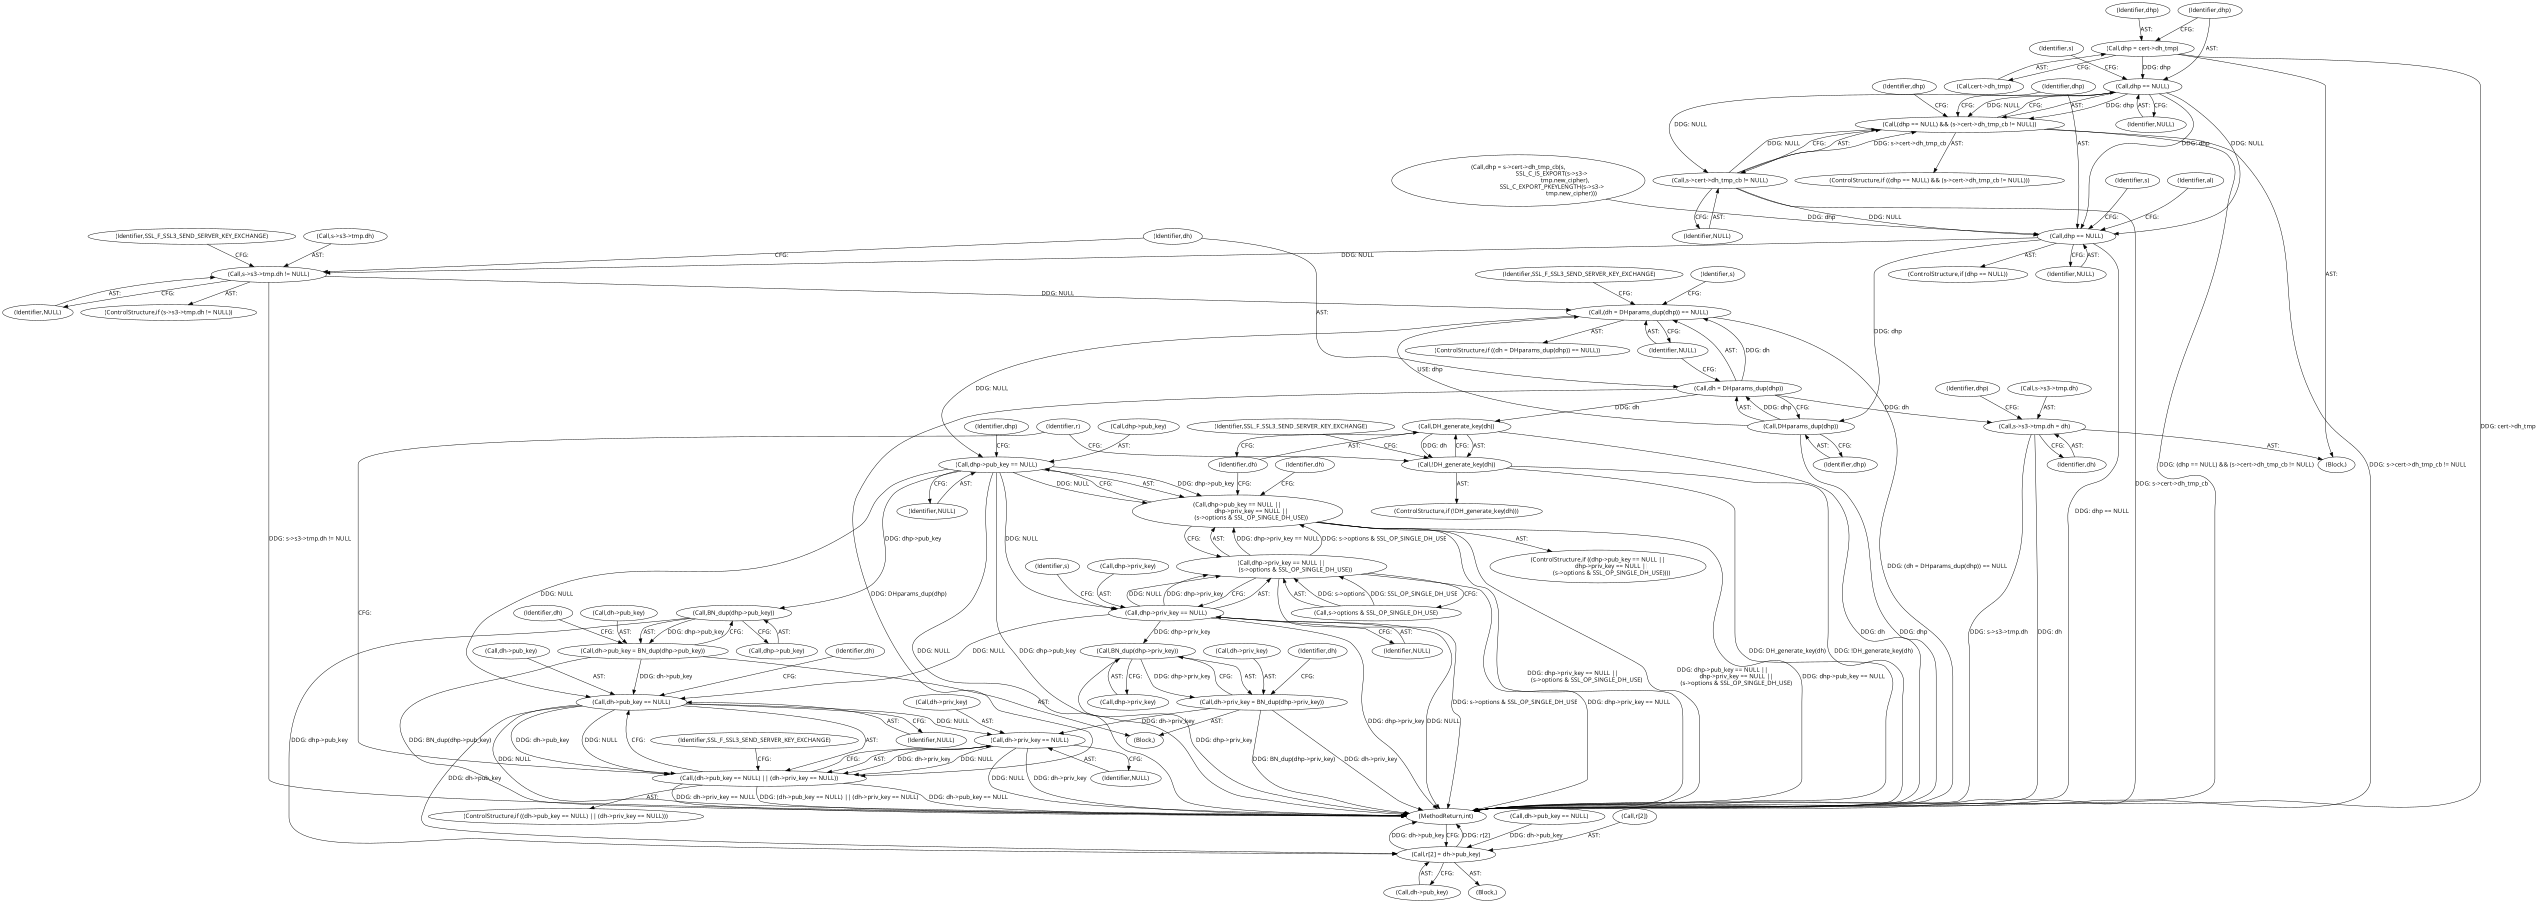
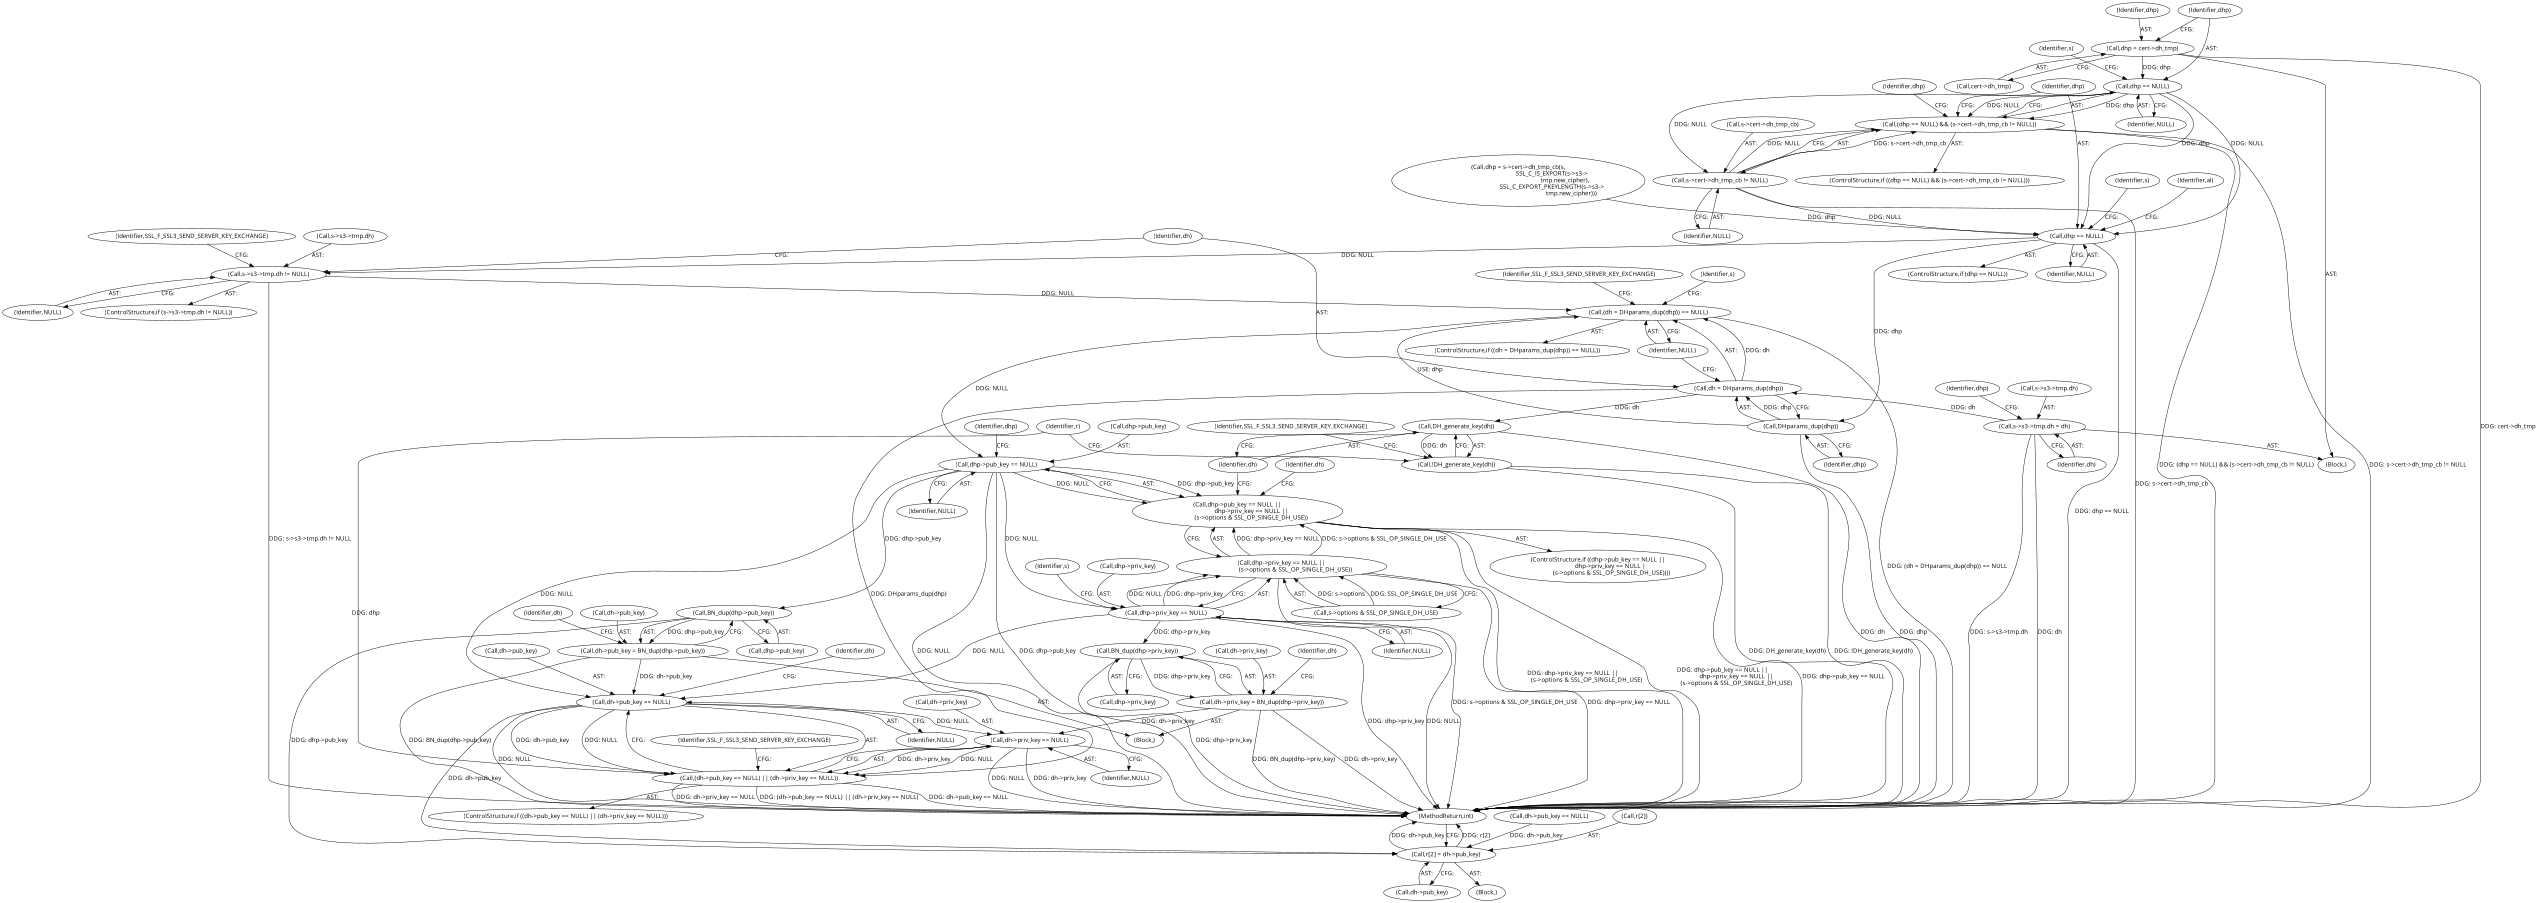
node "(Call,s->cert->dh_tmp_cb)": added
edge "(Call,dh = DHparams_dup(dhp))" -> "(Call,s->s3->tmp.dh = dh)": reversed
node "(ControlStructure,if (!DH_generate_key(dh)))": removed
edge "(Identifier,r)" -> "(Call,(dh->pub_key == NULL) || (dh->priv_key == NULL))": label "CFG: " -> "DDG: dhp"
